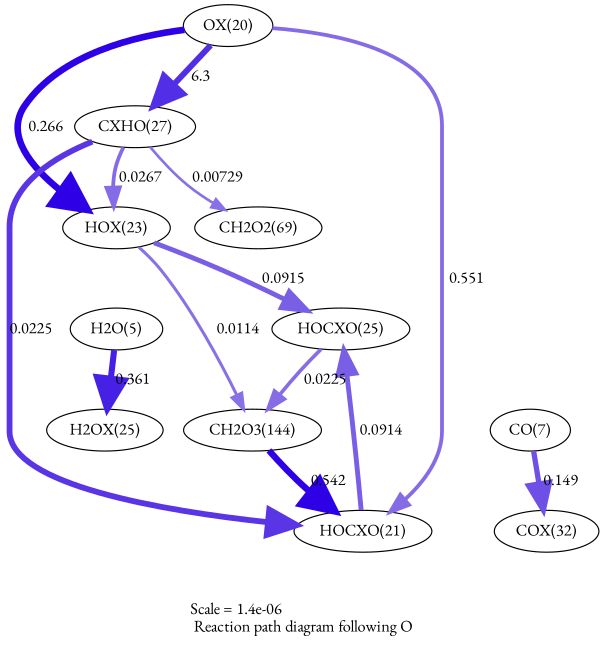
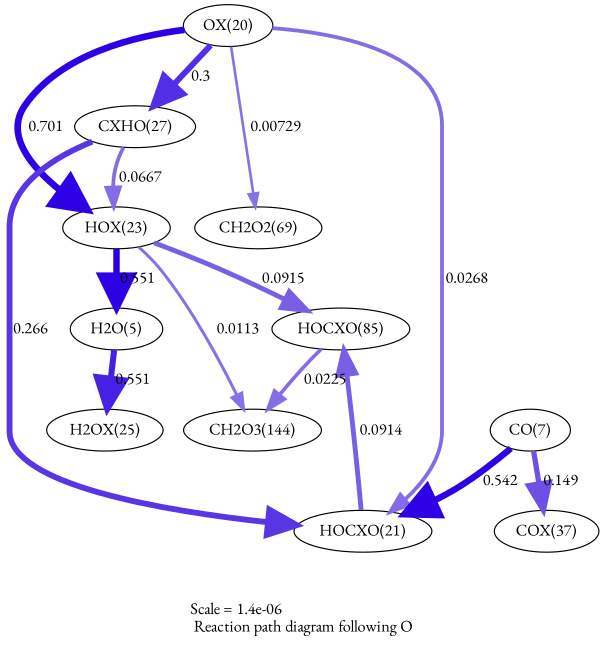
edge "OX(20)" -> "CXHO(27)": label " 6.3" -> " 0.3"
edge "OX(20)" -> "HOX(23)": label " 0.266" -> " 0.701"
edge "CXHO(27)" -> "HOX(23)": label " 0.0267" -> " 0.0667"
edge "CXHO(27)" -> "CH2O2(69)": now "OX(20)" -> "CH2O2(69)"
edge "HOX(23)" -> "H2O(5)": added, label "0.551"
edge "OX(20)" -> "HOCXO(21)": label " 0.551" -> " 0.0268"
edge "CXHO(27)" -> "HOCXO(21)": label " 0.0225" -> " 0.266"
edge "HOX(23)" -> "CH2O3(144)": label " 0.0114" -> " 0.0113"
node "HOCXO(25)": label "HOCXO(25)" -> "HOCXO(85)"
edge "H2O(5)" -> "H2OX(25)": label " 0.361" -> " 0.551"
edge "CH2O3(144)" -> "HOCXO(21)": now "CO(7)" -> "HOCXO(21)"
node "COX(32)": label "COX(32)" -> "COX(37)"
